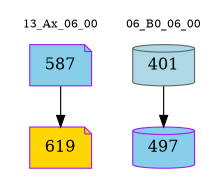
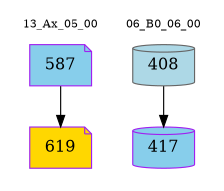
cluster "13_Ax_06_00": label "13_Ax_06_00" -> "13_Ax_05_00"
node "401": label "401" -> "408"
node "497": label "497" -> "417"
